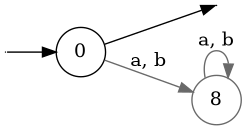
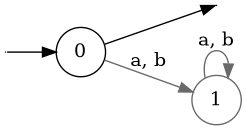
node "8": label "8" -> "1"
